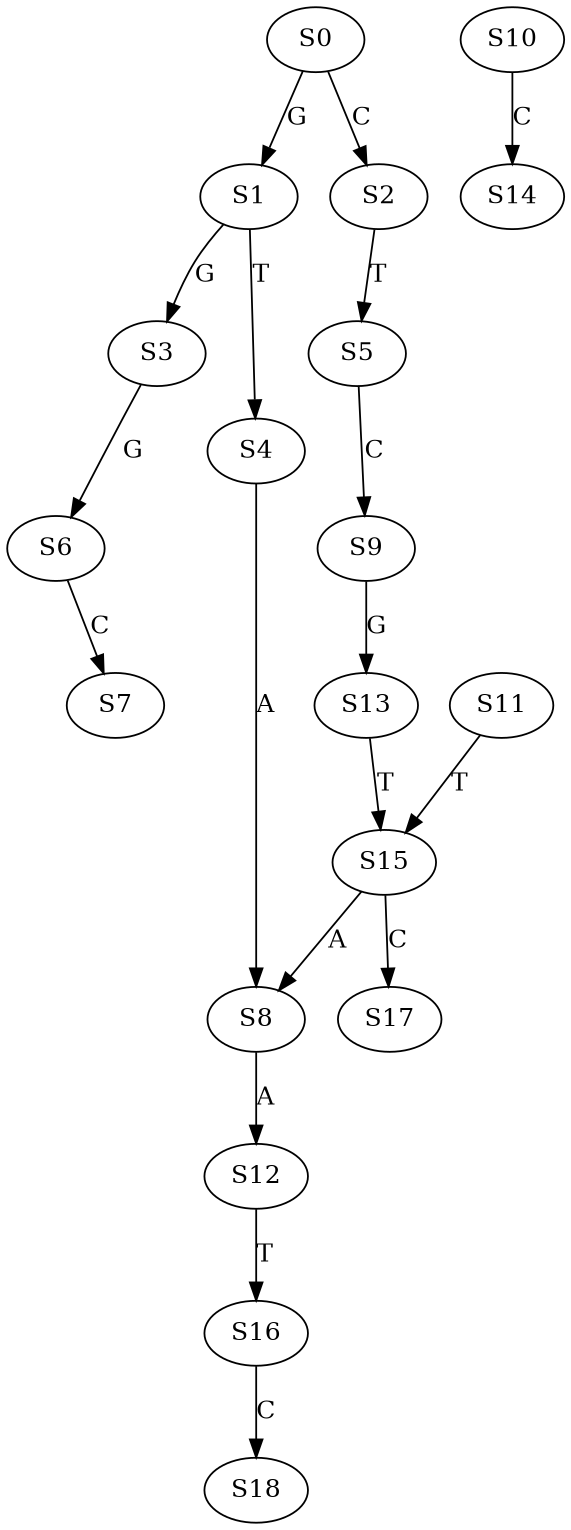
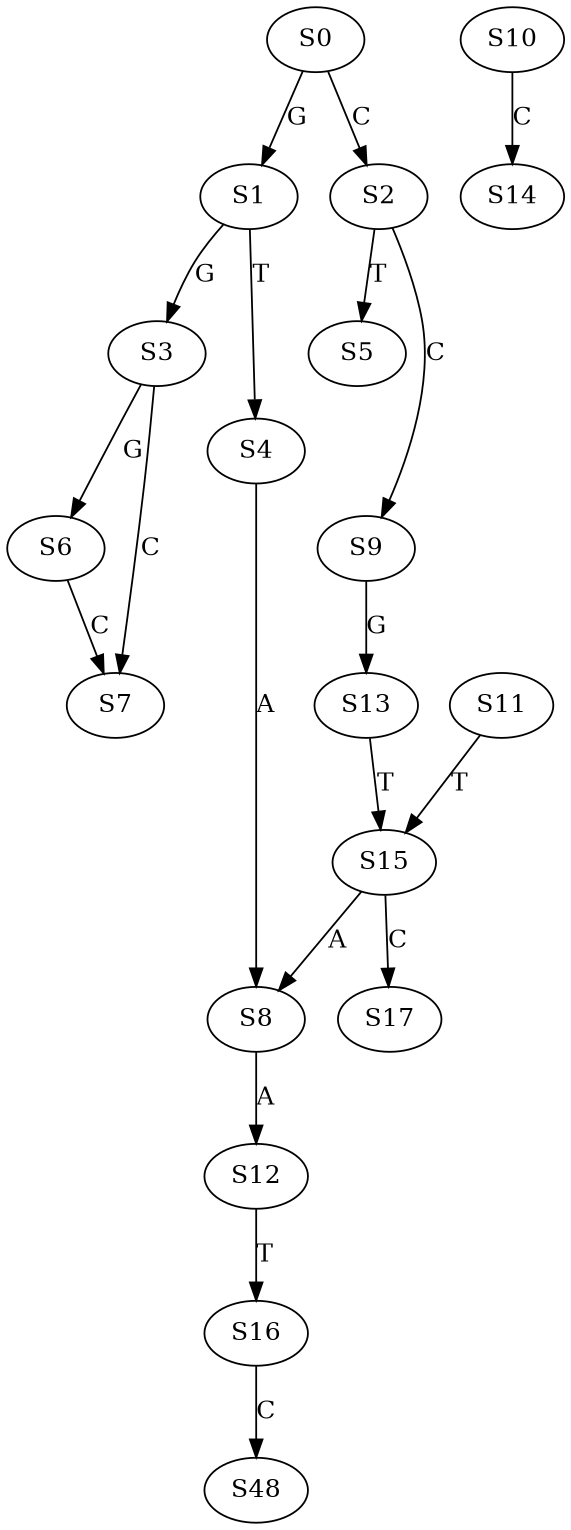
edge "S5" -> "S9": now "S2" -> "S9"
edge "S3" -> "S7": added, label "C"
node "S18": label "S18" -> "S48"
